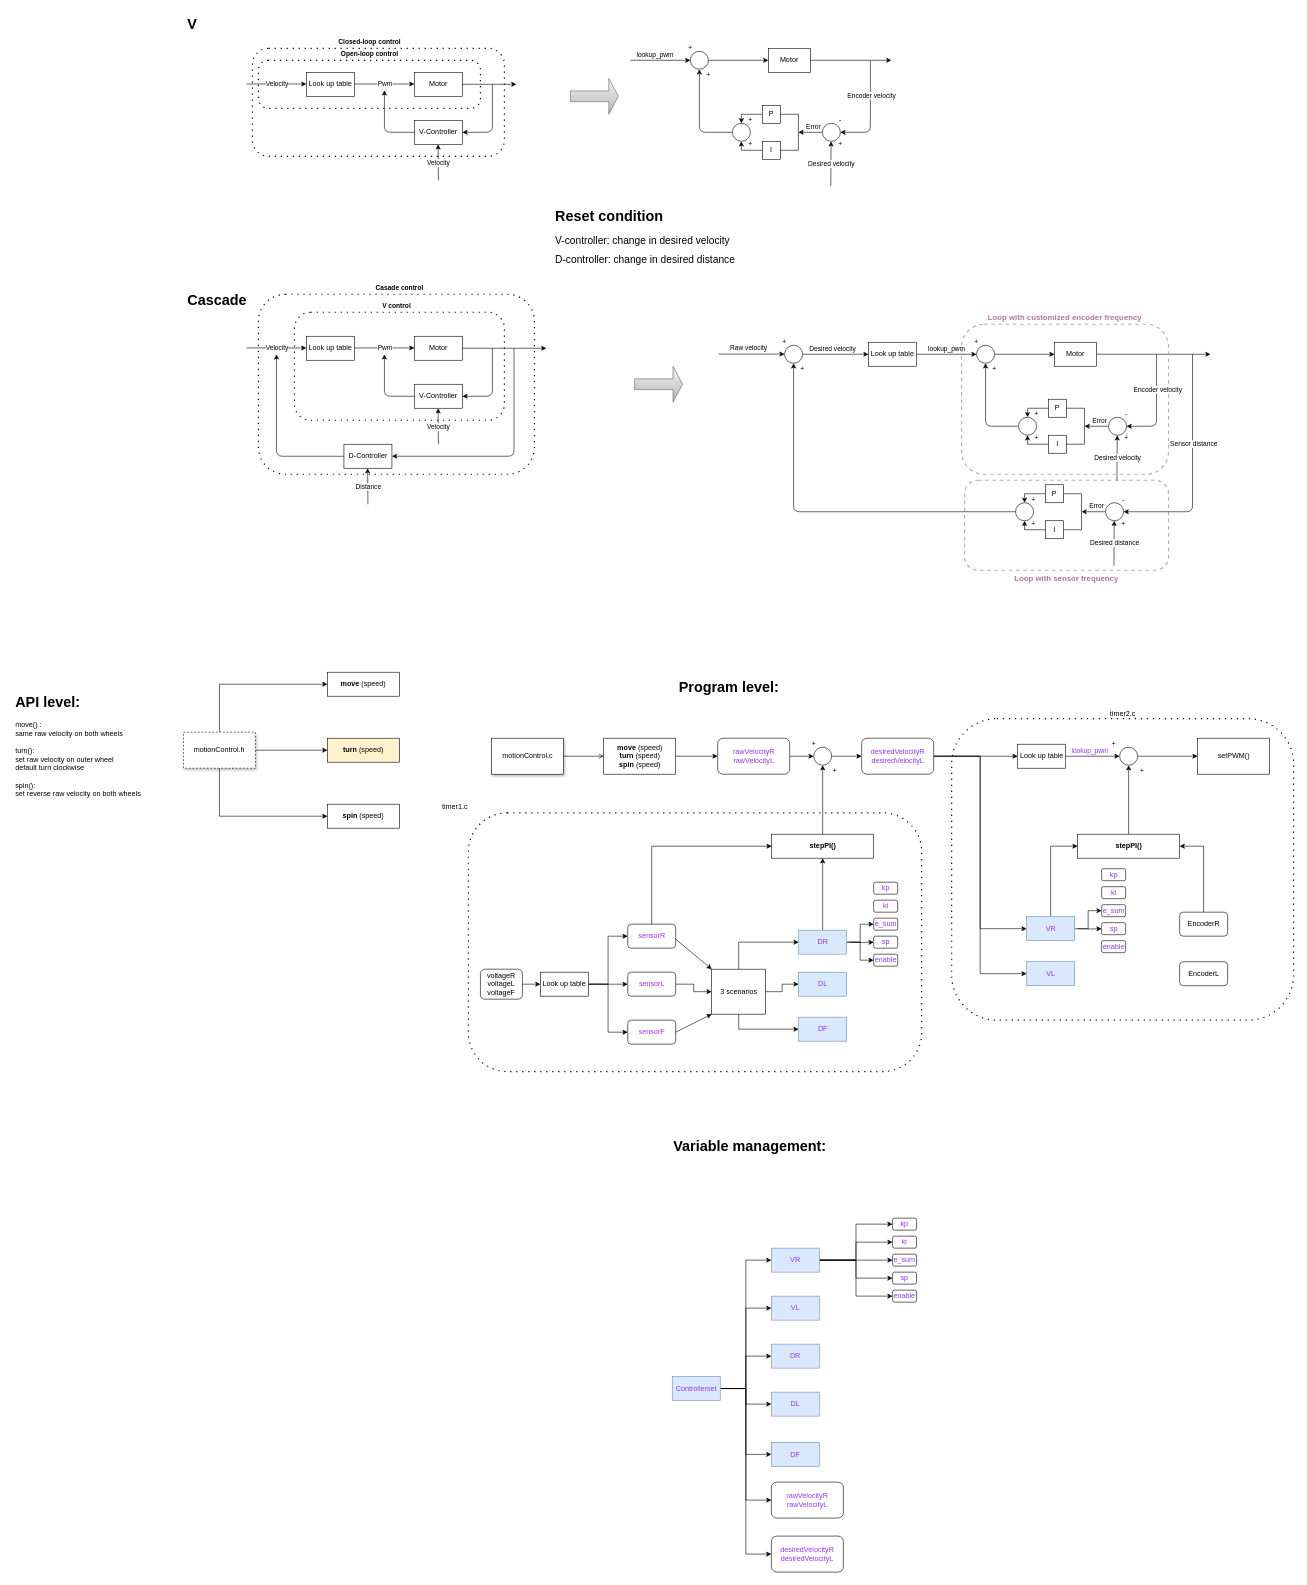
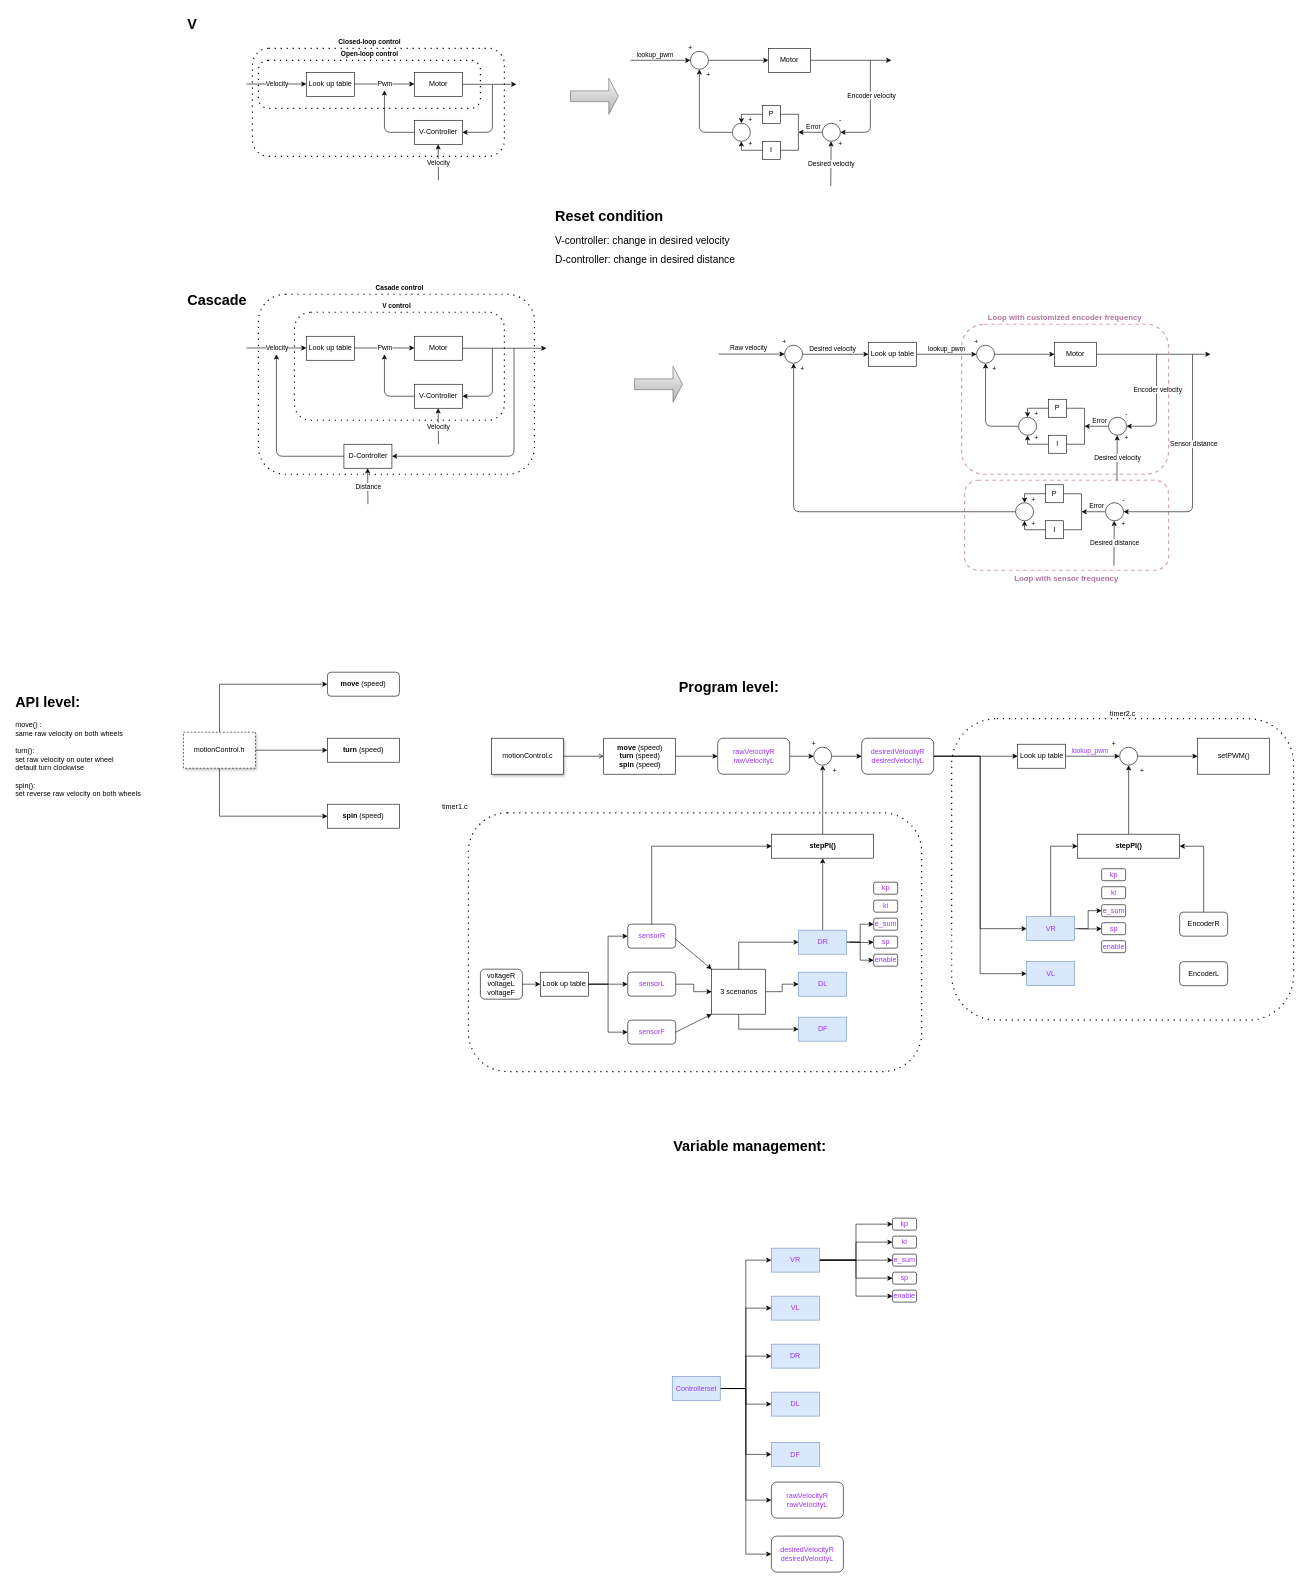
node "move (speed)": shape rectangle -> rounded rectangle
node "turn (speed)": fillcolor #fff2cc -> #ffffff
